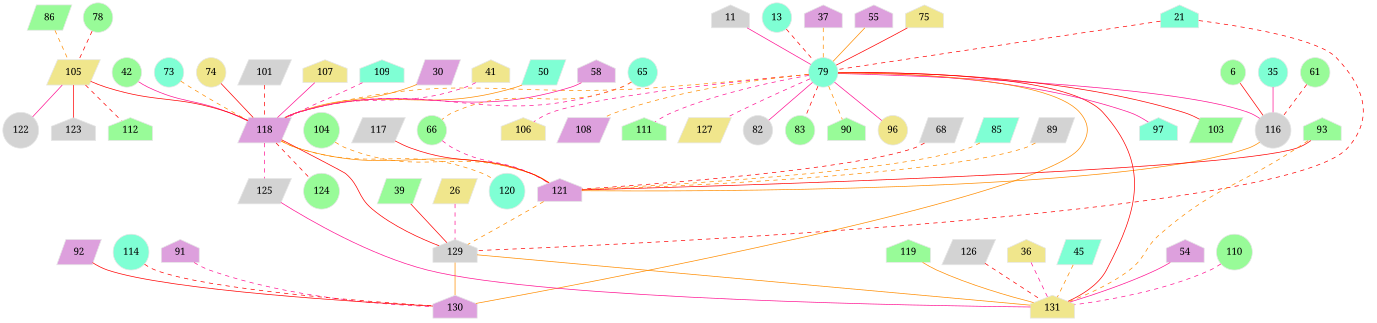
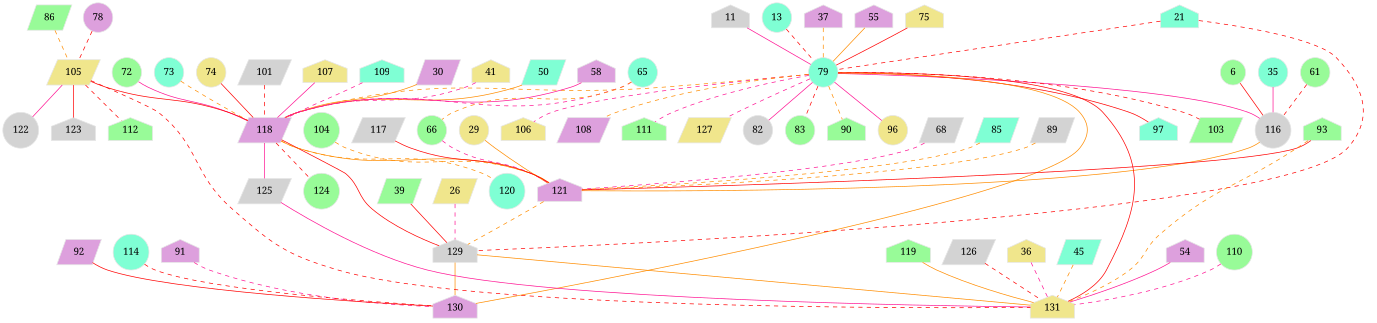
node "78": fillcolor palegreen -> plum
node "42": label "42" -> "72"
edge "79" -- "97": color deeppink -> red
edge "79" -- "103": style solid -> dashed
node "29": added
edge "118" -- "125": style dashed -> solid
edge "68" -- "121": color red -> deeppink
edge "105" -- "131": added
